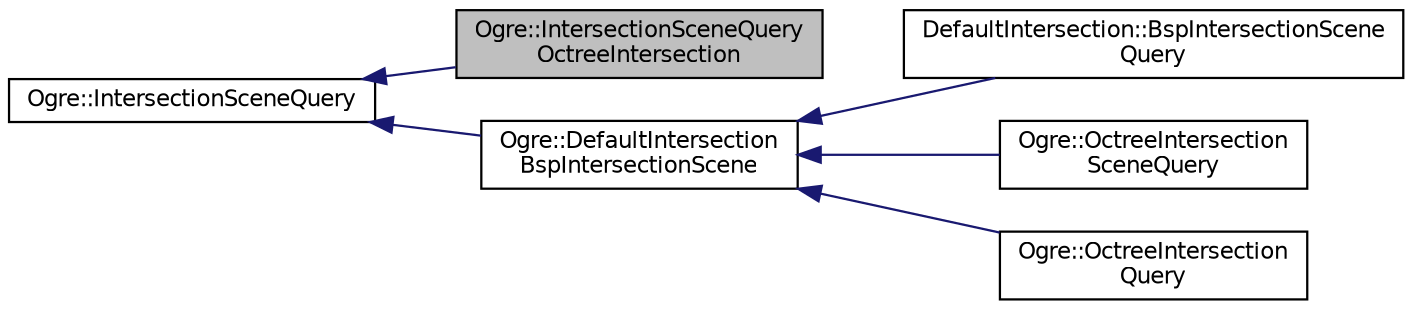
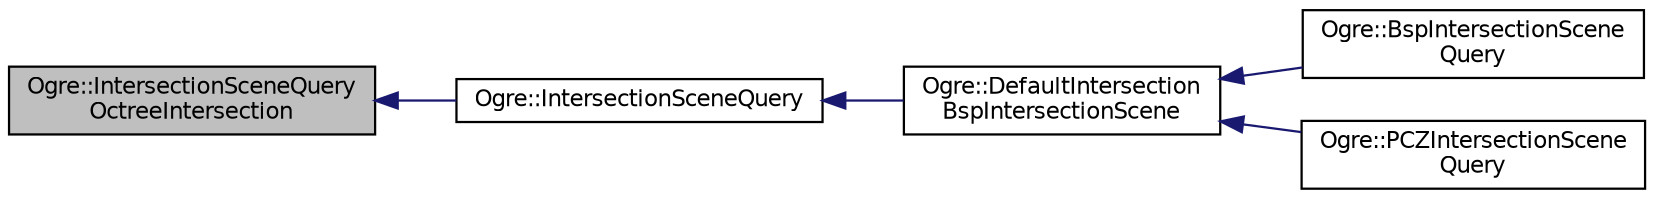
node "DefaultIntersection::BspIntersectionScene Query": label "DefaultIntersection::BspIntersectionScene Query" -> "Ogre::BspIntersectionScene Query"
edge "Ogre::IntersectionSceneQuery OctreeIntersection" -> "Ogre::IntersectionSceneQuery": reversed
node "Ogre::OctreeIntersection SceneQuery": removed
node "Ogre::OctreeIntersection Query": label "Ogre::OctreeIntersection Query" -> "Ogre::PCZIntersectionScene Query"
